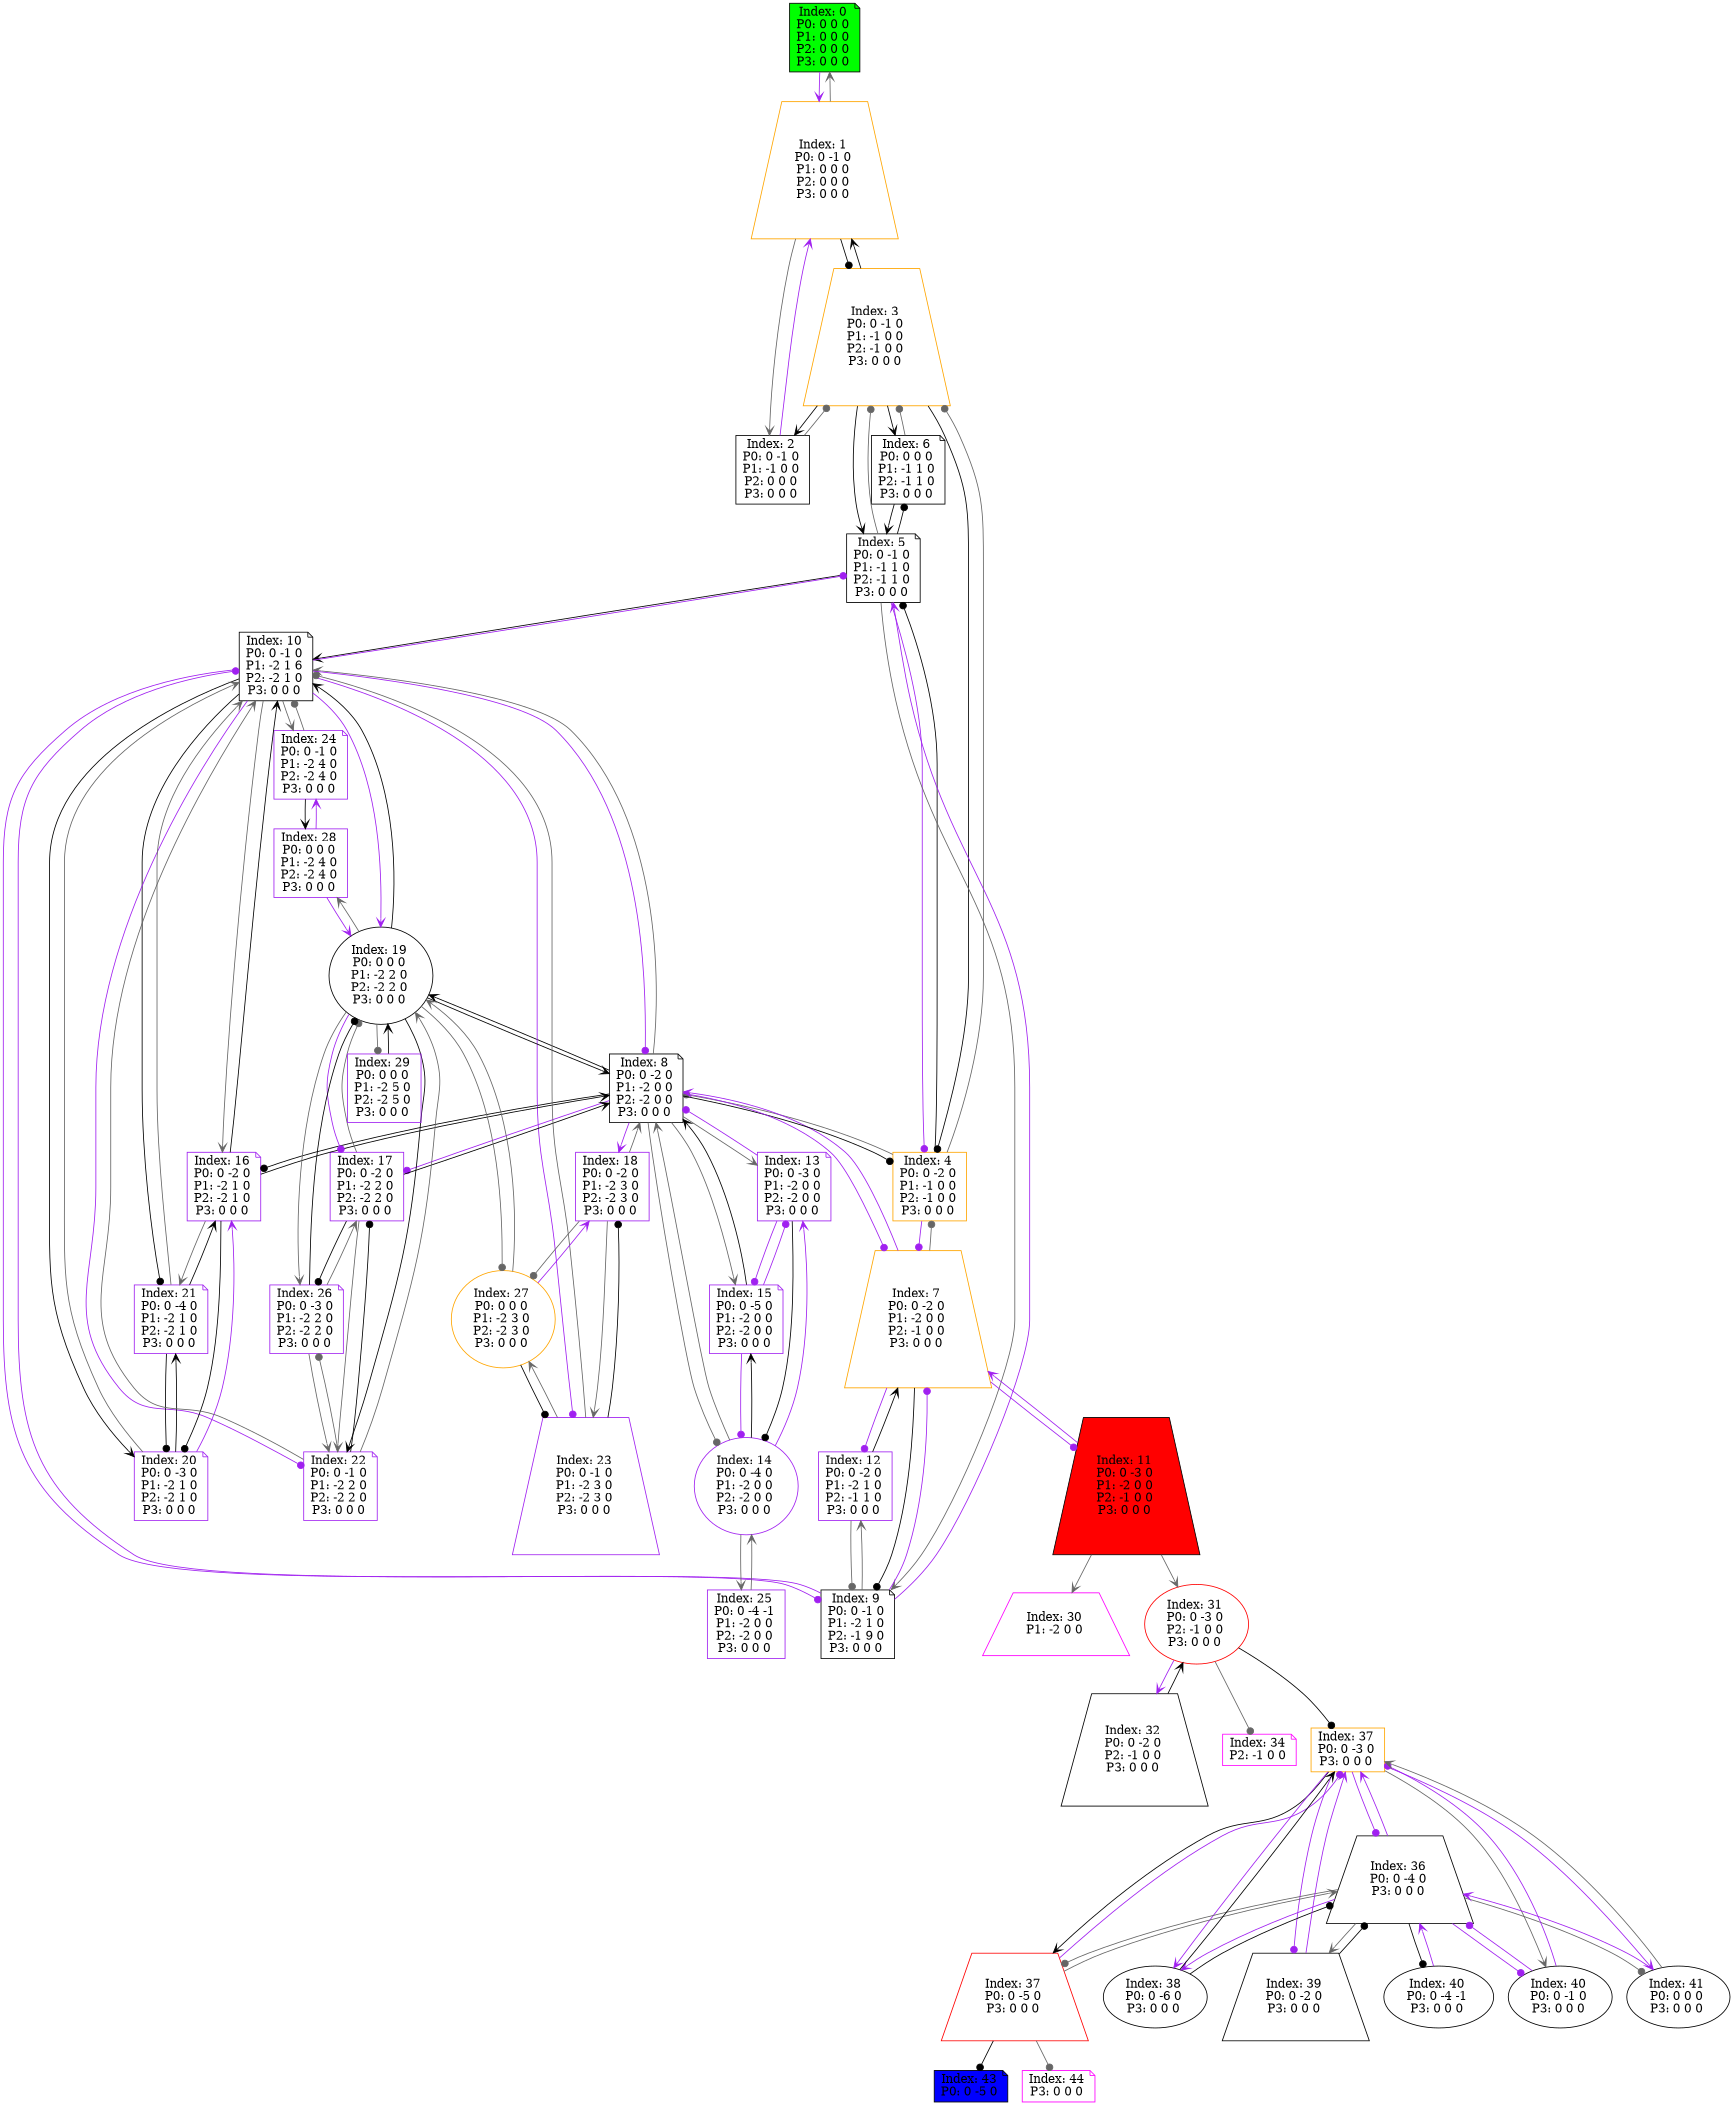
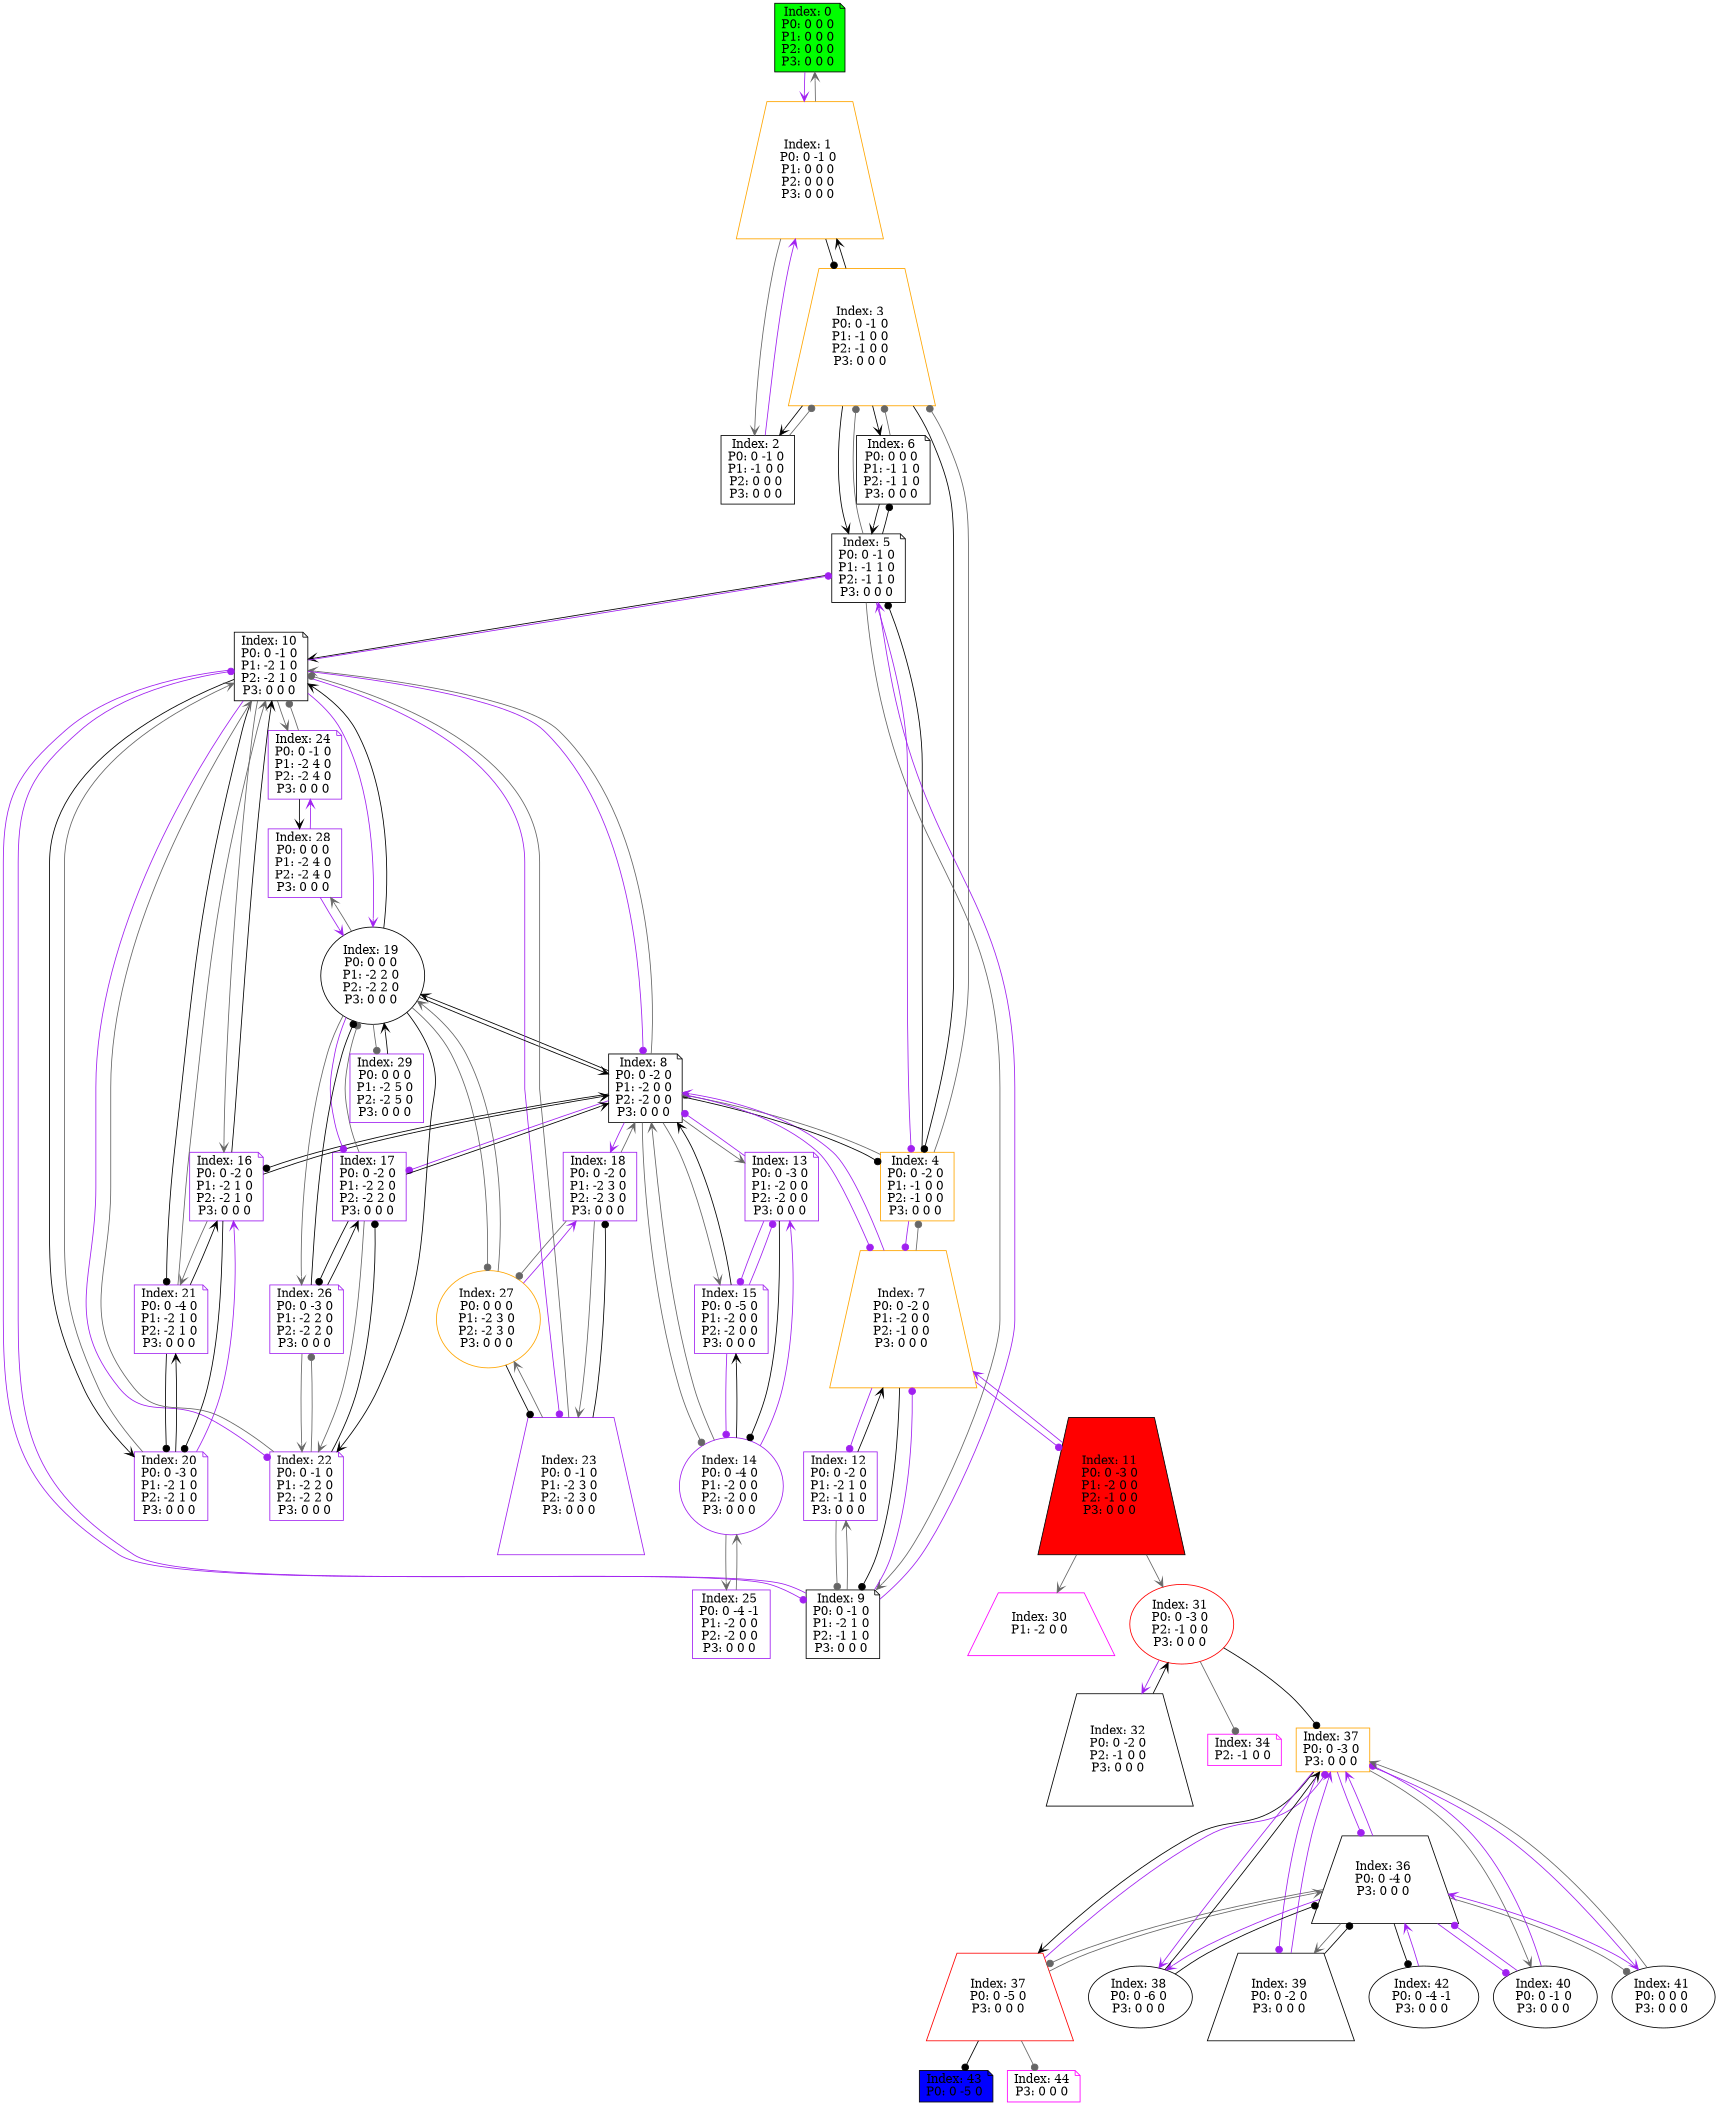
node "Index: 10 P0: 0 -1 0 P1: -2 1 6 P2: -2 1 0 P3: 0 0 0": label "Index: 10 P0: 0 -1 0 P1: -2 1 6 P2: -2 1 0 P3: 0 0 0" -> "Index: 10 P0: 0 -1 0 P1: -2 1 0 P2: -2 1 0 P3: 0 0 0"
edge "Index: 22 P0: 0 -1 0 P1: -2 2 0 P2: -2 2 0 P3: 0 0 0" -> "Index: 19 P0: 0 0 0 P1: -2 2 0 P2: -2 2 0 P3: 0 0 0": removed
edge "Index: 26 P0: 0 -3 0 P1: -2 2 0 P2: -2 2 0 P3: 0 0 0" -> "Index: 17 P0: 0 -2 0 P1: -2 2 0 P2: -2 2 0 P3: 0 0 0": color gray40 -> black
node "Index: 9 P0: 0 -1 0 P1: -2 1 0 P2: -1 9 0 P3: 0 0 0": label "Index: 9 P0: 0 -1 0 P1: -2 1 0 P2: -1 9 0 P3: 0 0 0" -> "Index: 9 P0: 0 -1 0 P1: -2 1 0 P2: -1 1 0 P3: 0 0 0"
node "Index: 40 P0: 0 -4 -1 P3: 0 0 0": label "Index: 40 P0: 0 -4 -1 P3: 0 0 0" -> "Index: 42 P0: 0 -4 -1 P3: 0 0 0"
